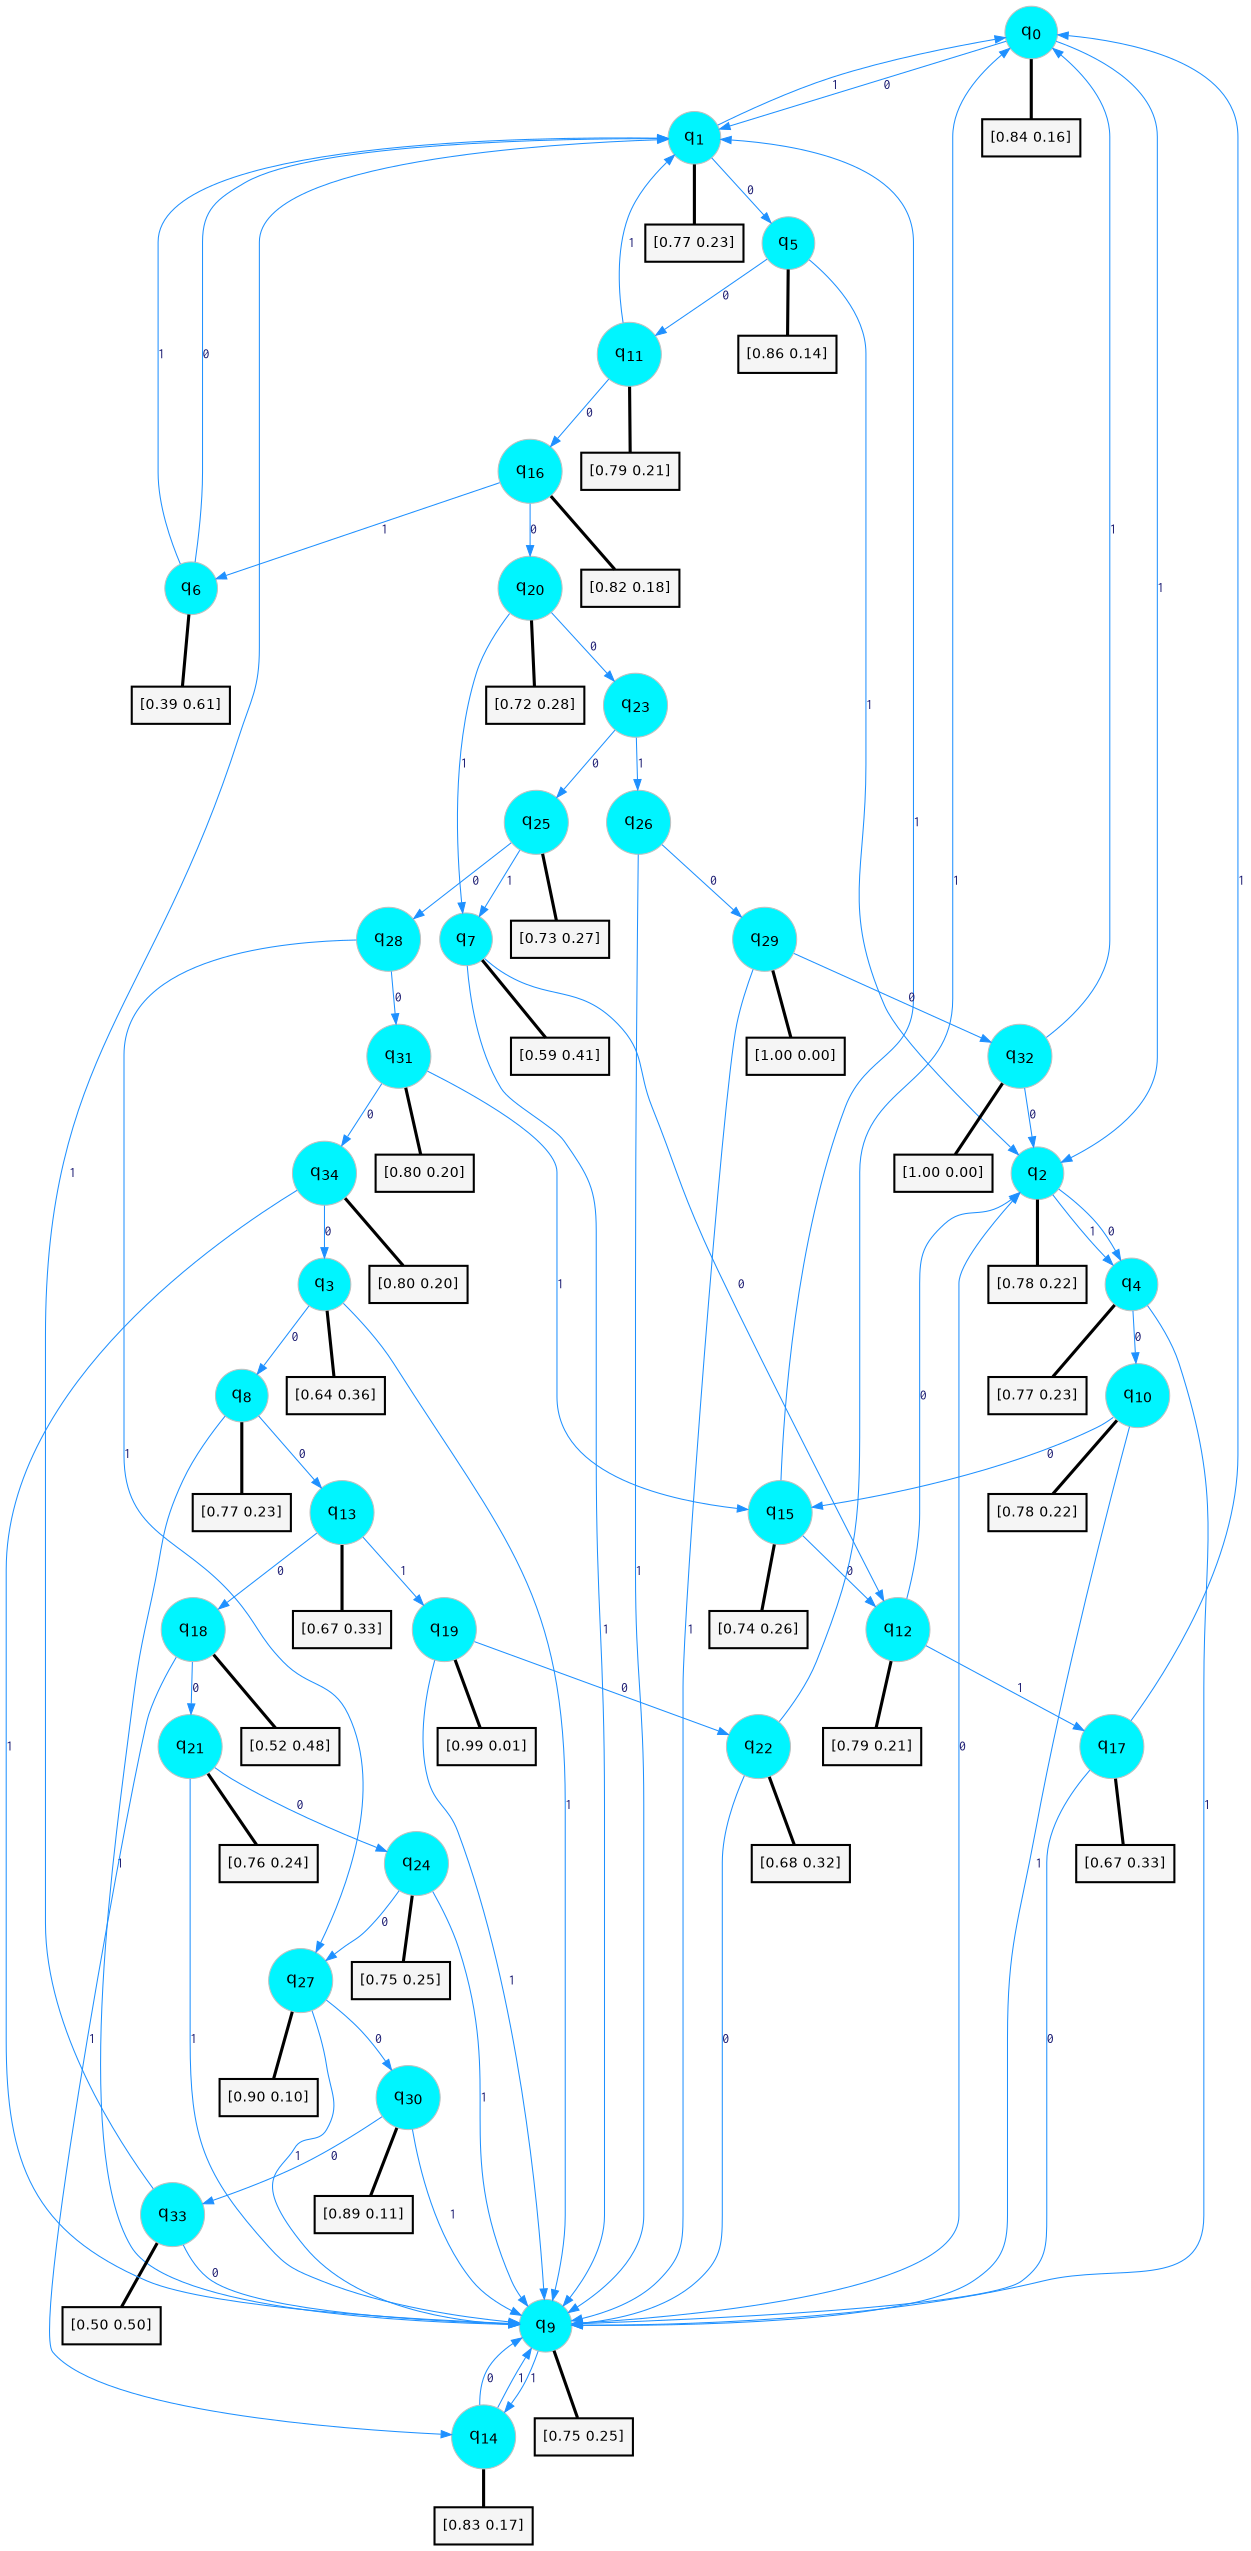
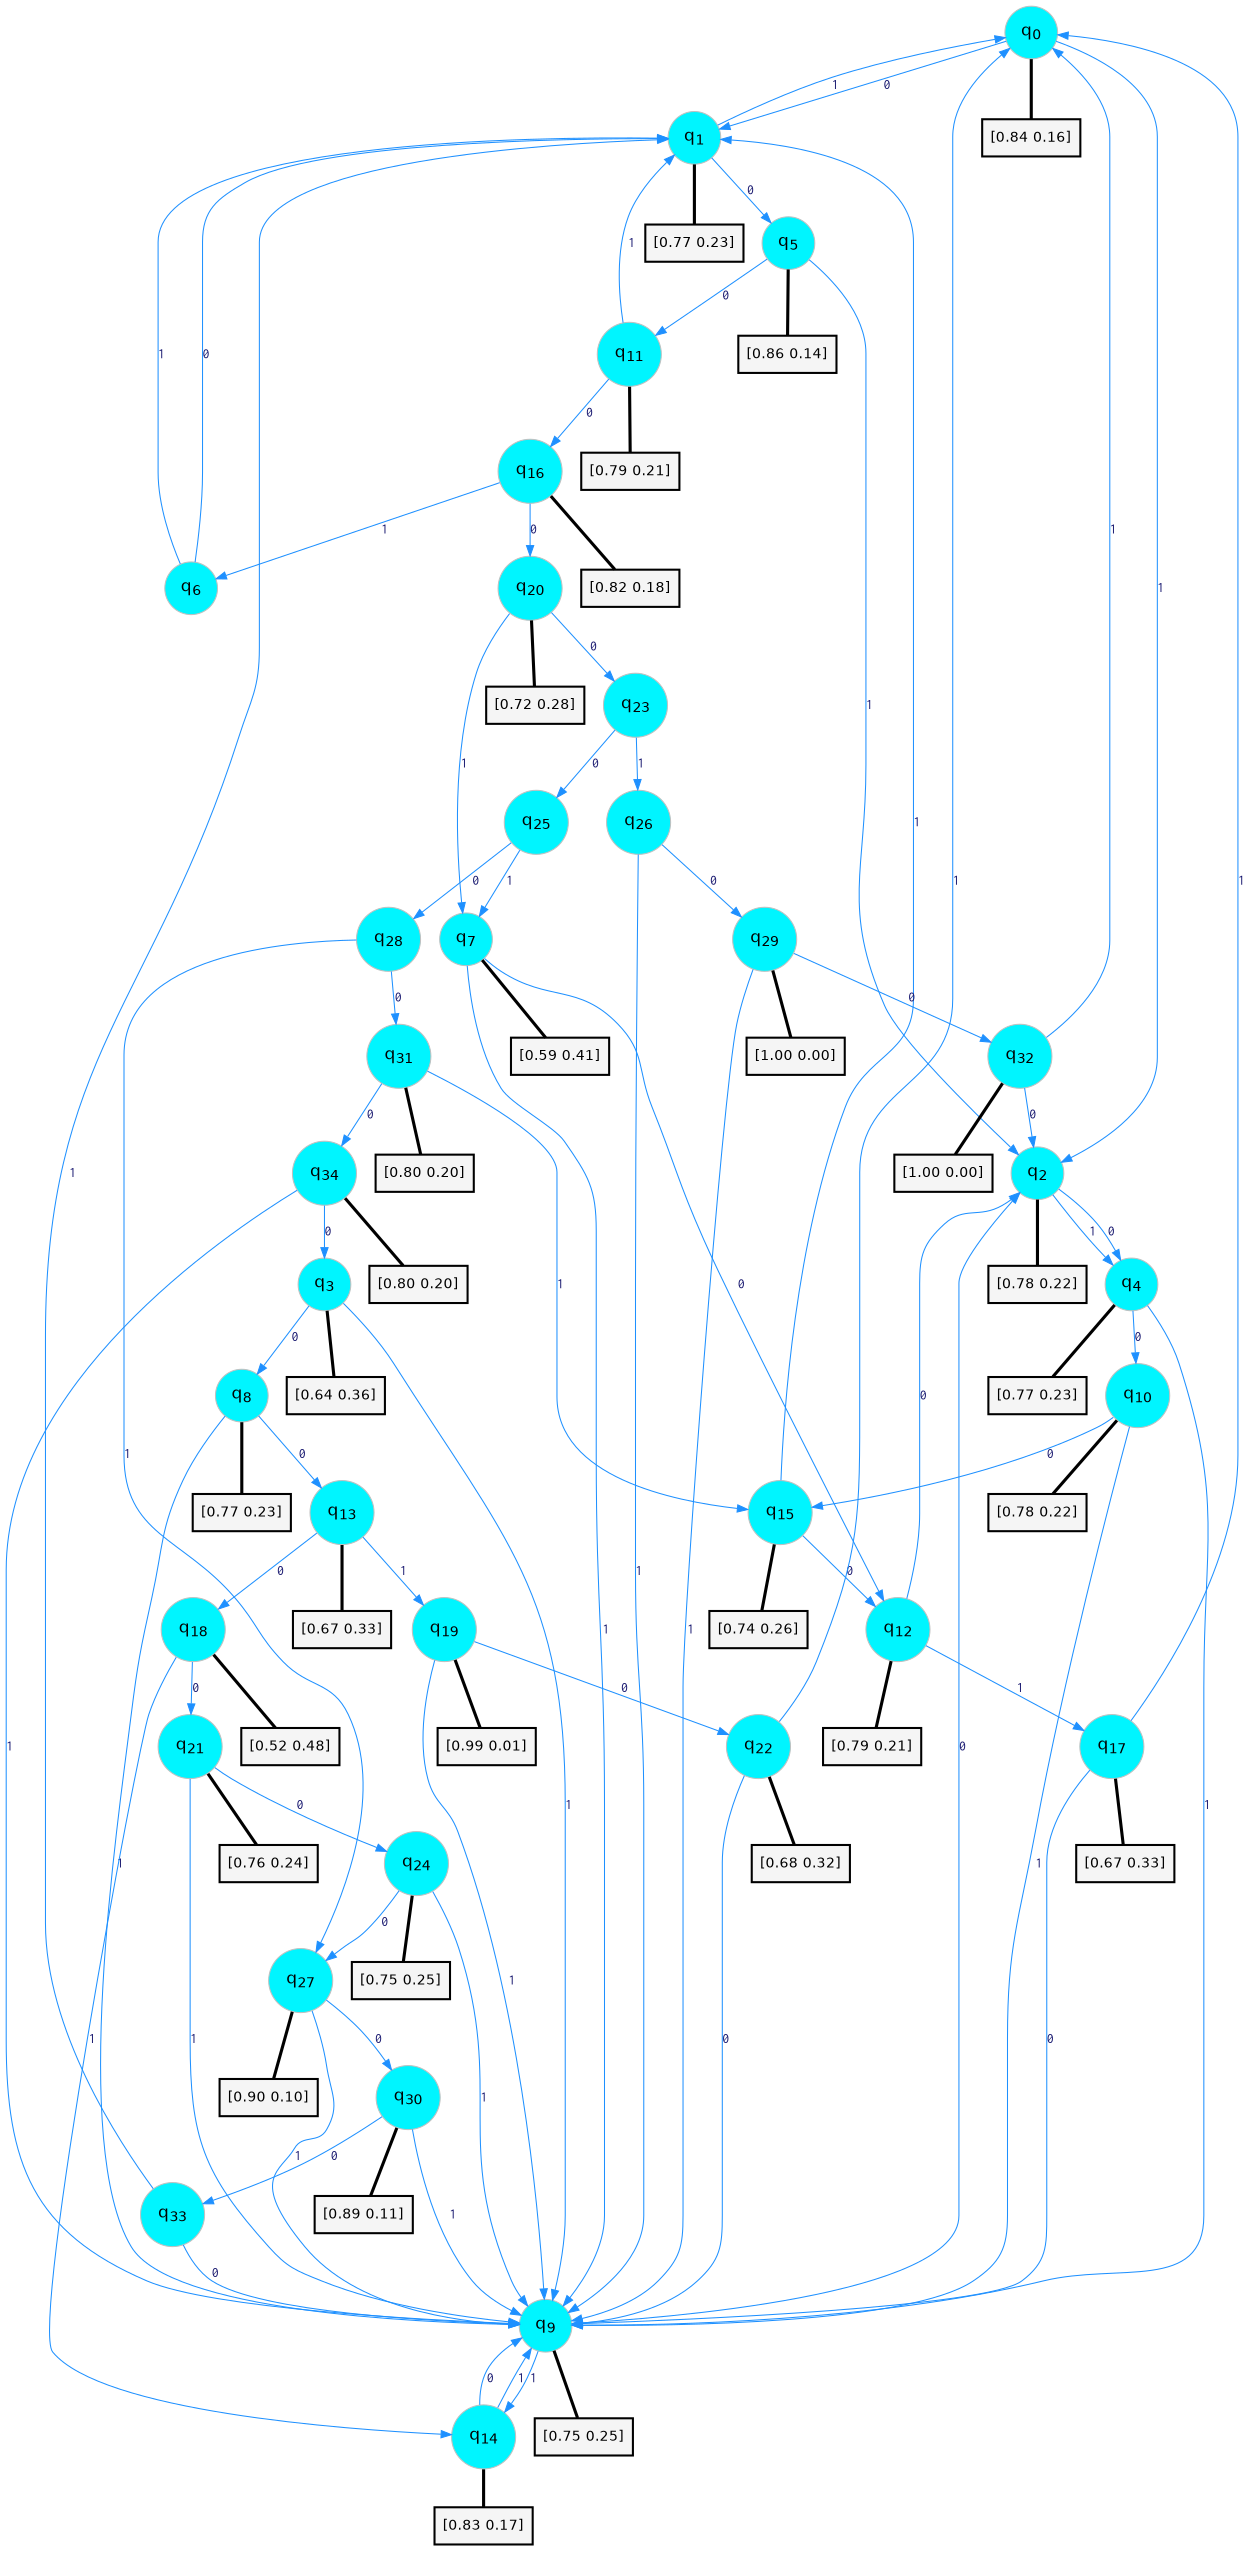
node "[0.39 0.61]": removed
node "[0.73 0.27]": removed
node "[0.50 0.50]": removed
